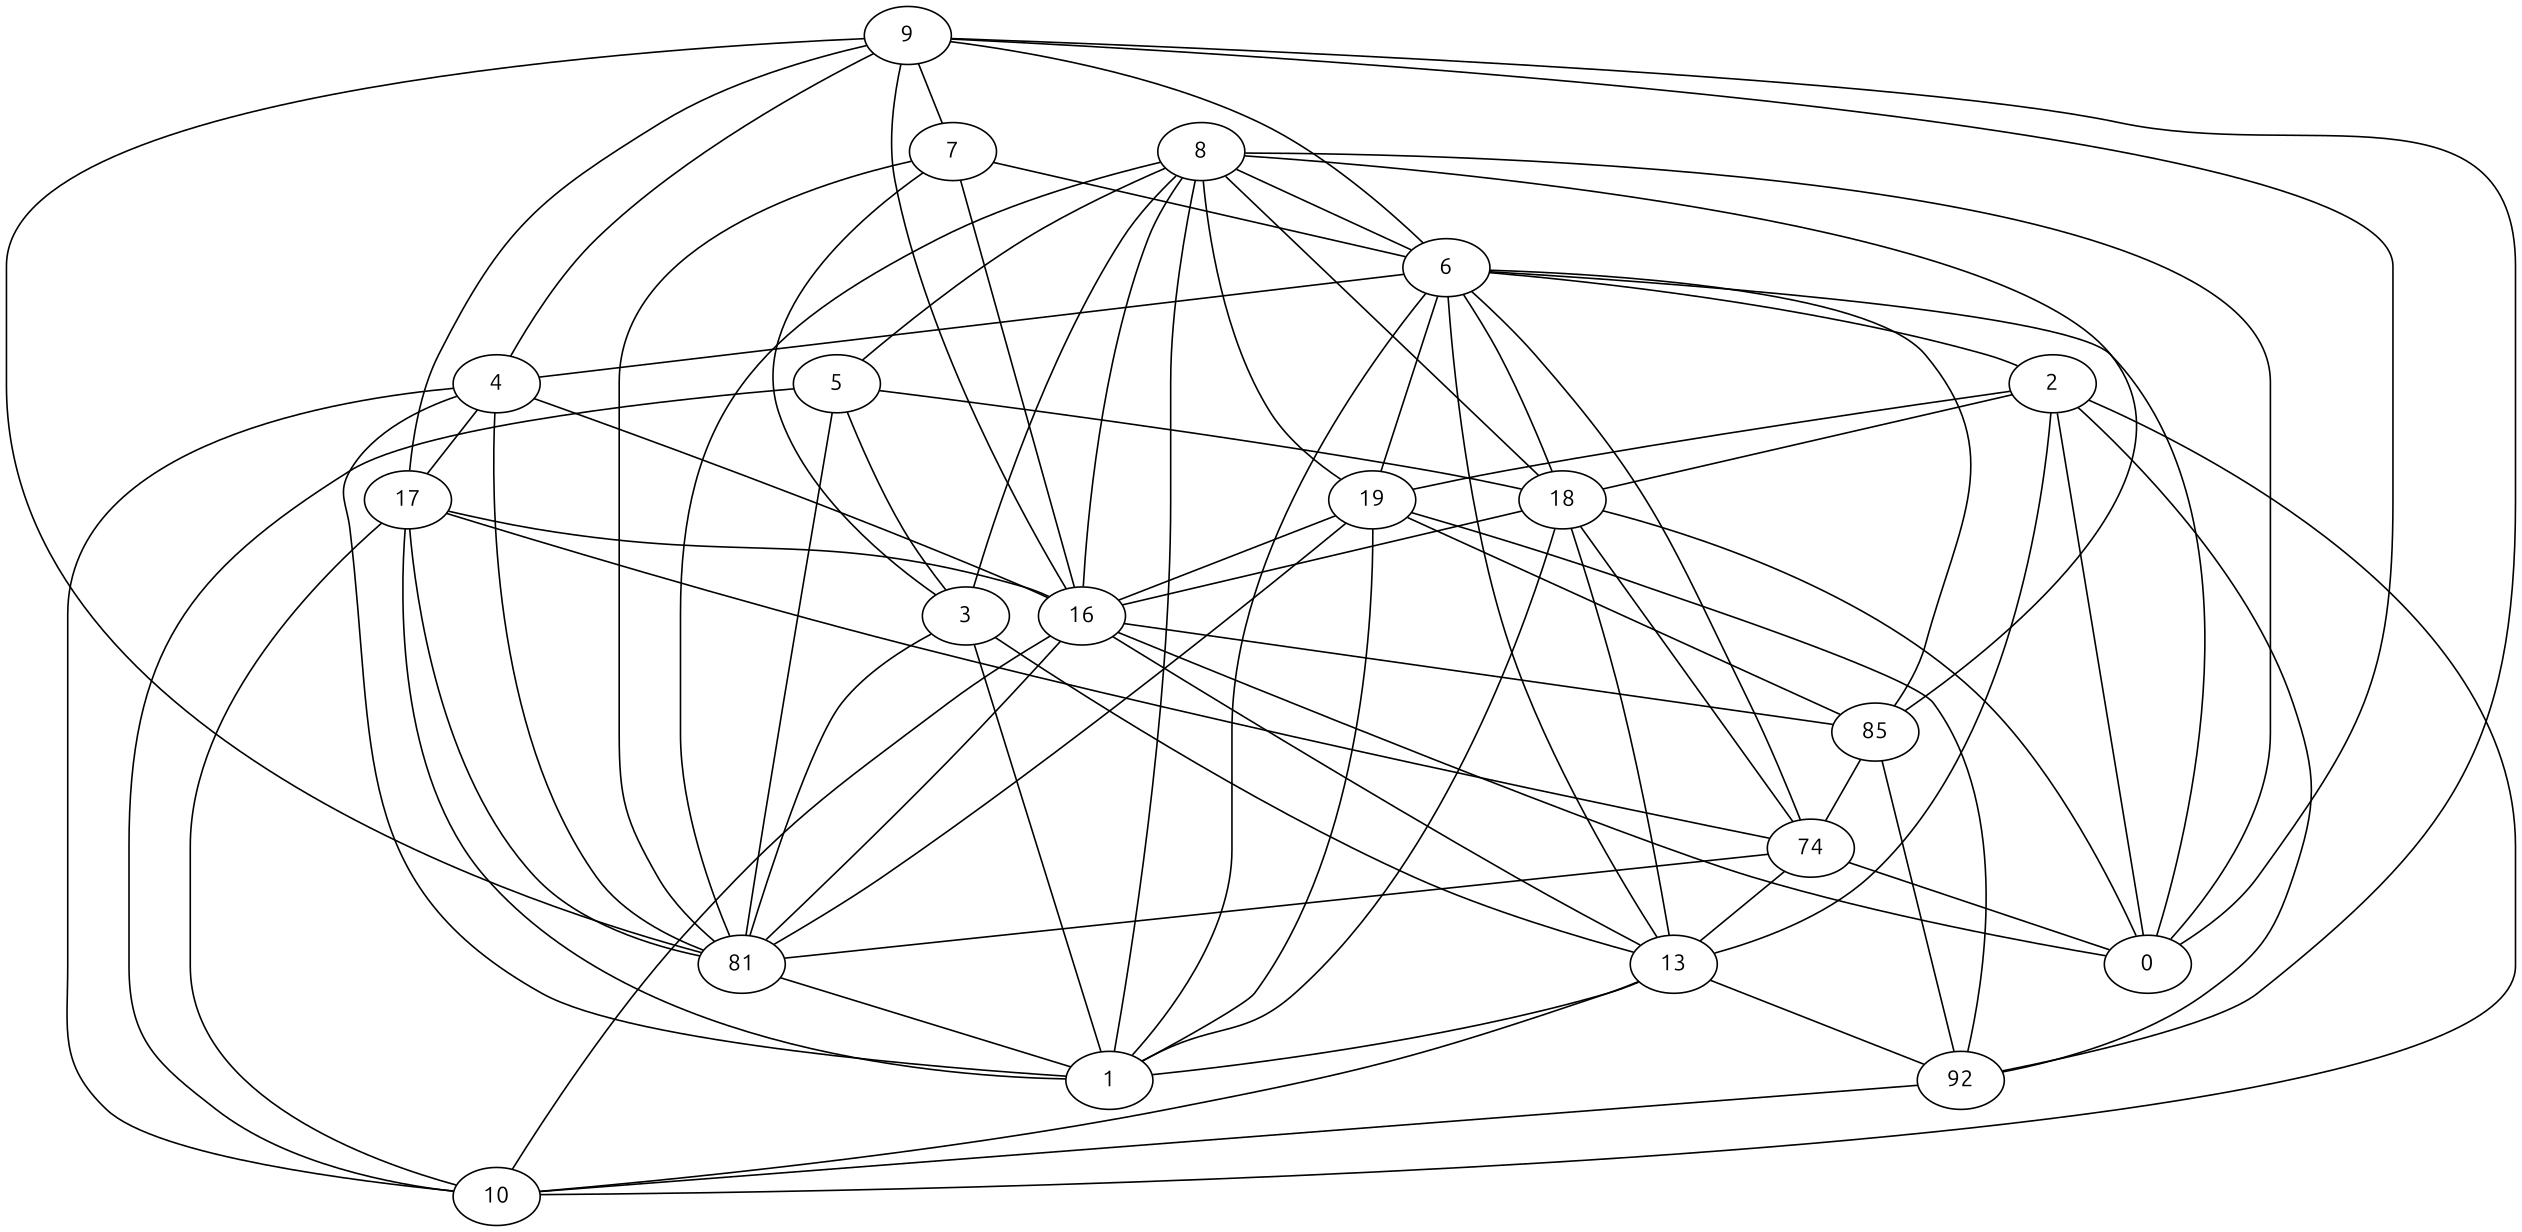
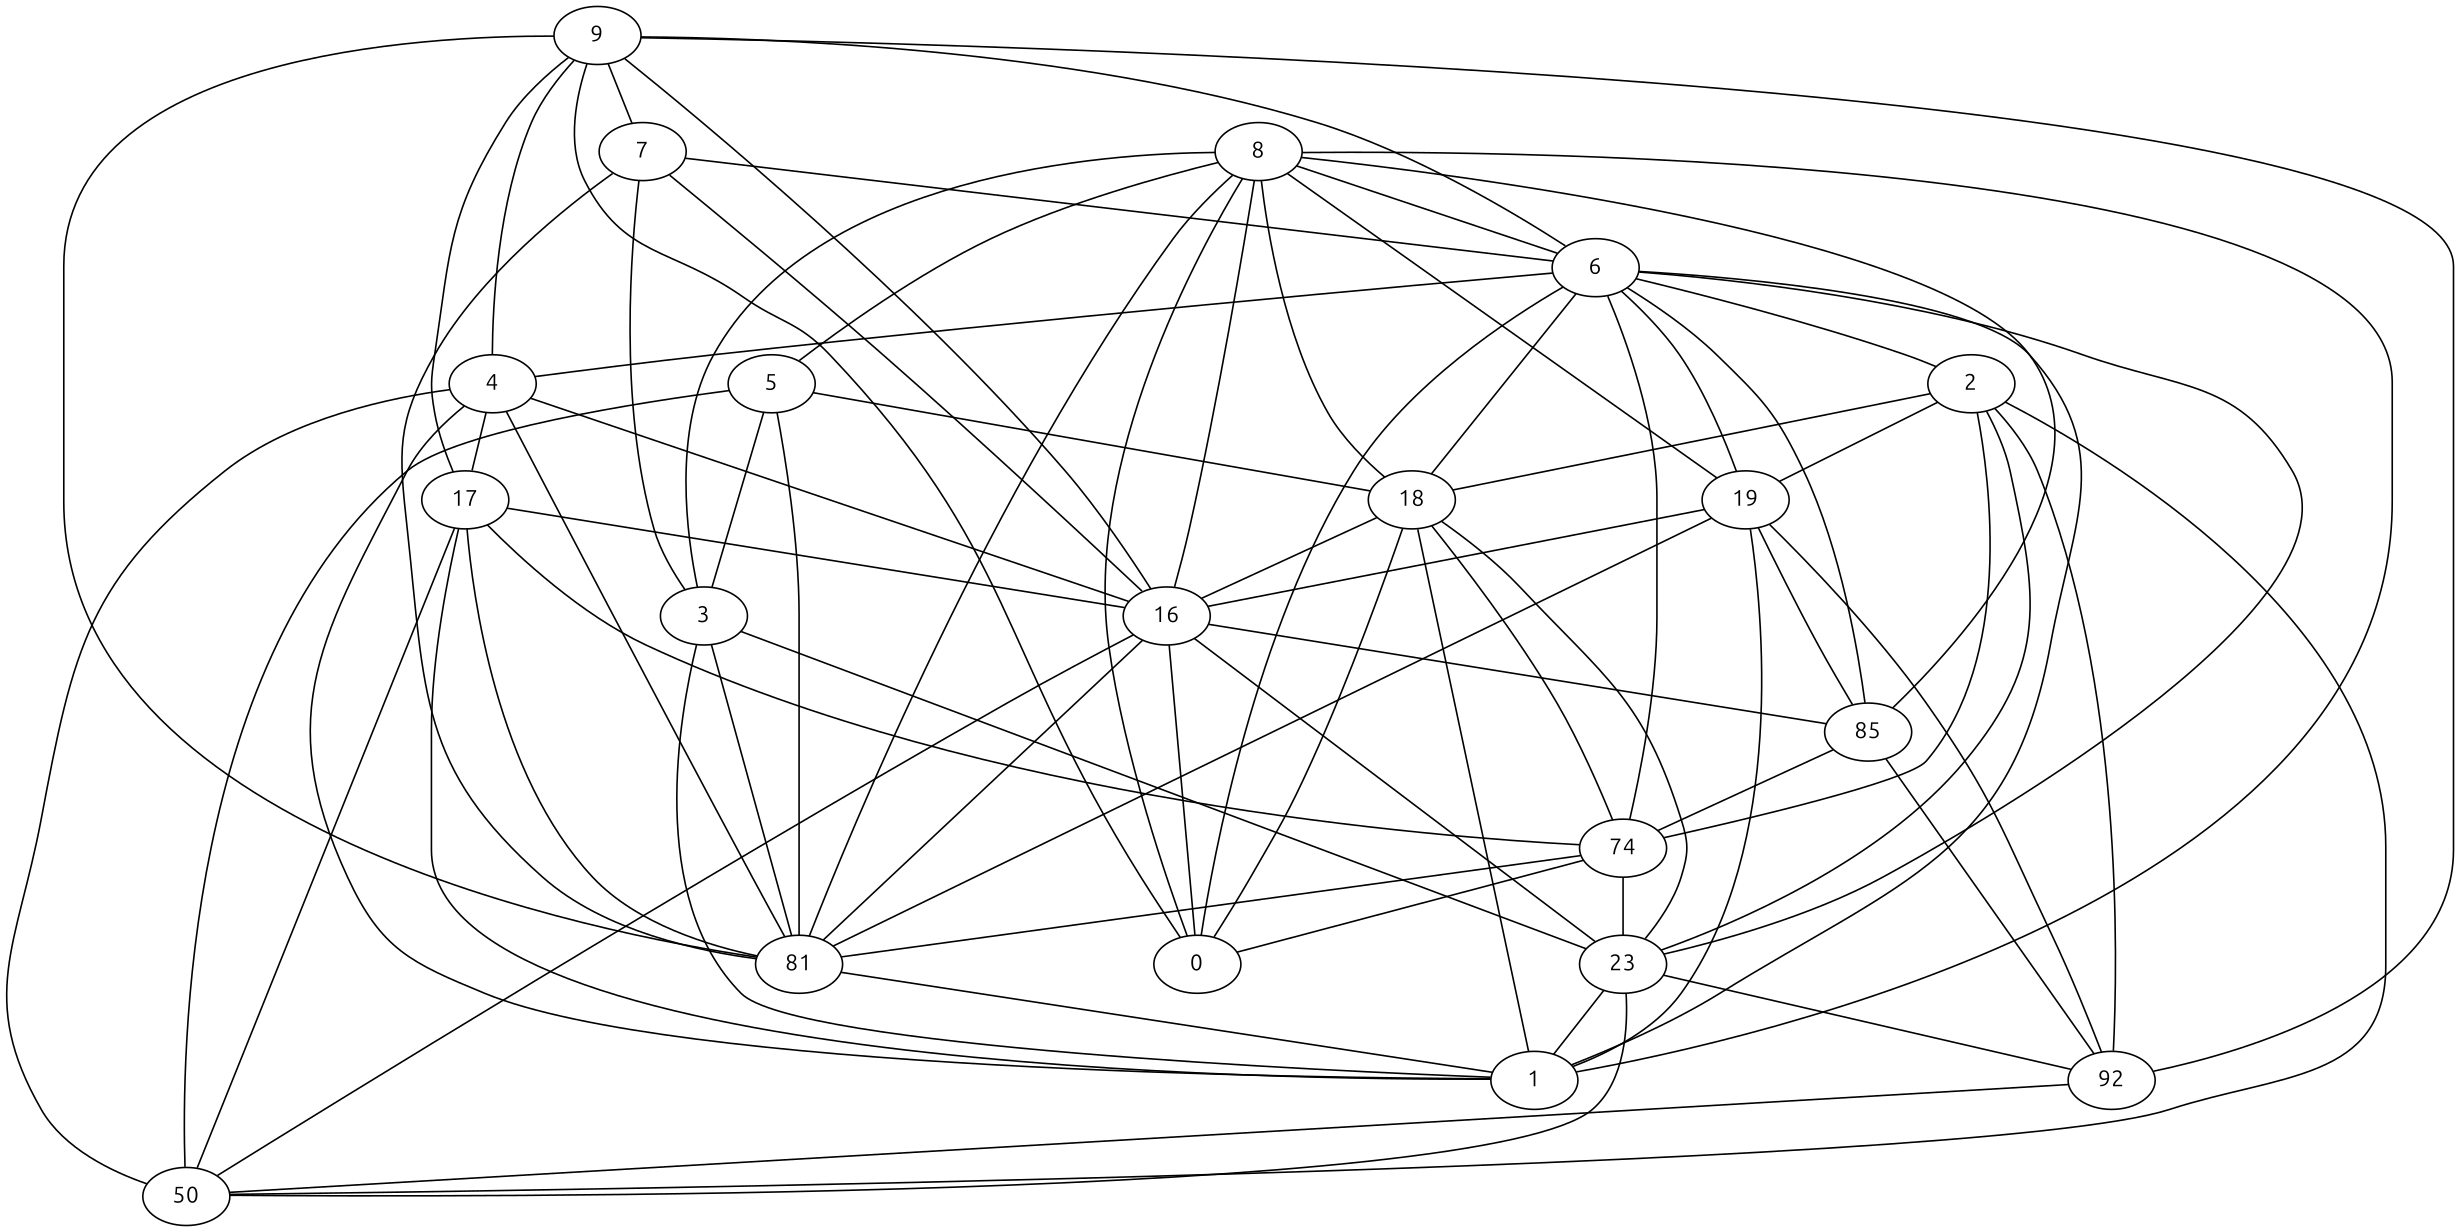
edge "2" -- "0": now "2" -- "74"
node "13": label "13" -> "23"
node "10": label "10" -> "50"
